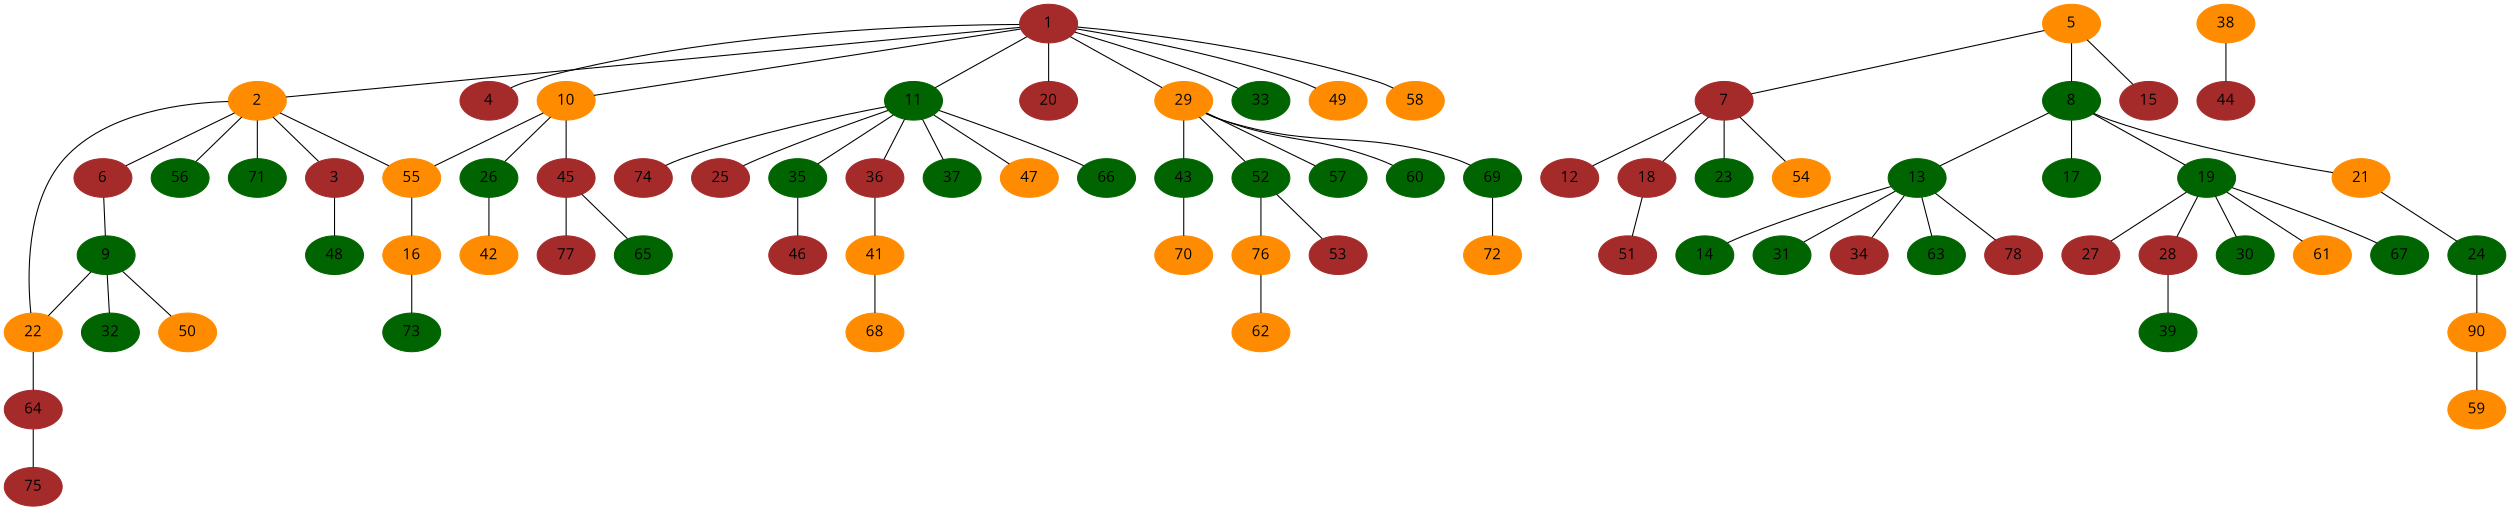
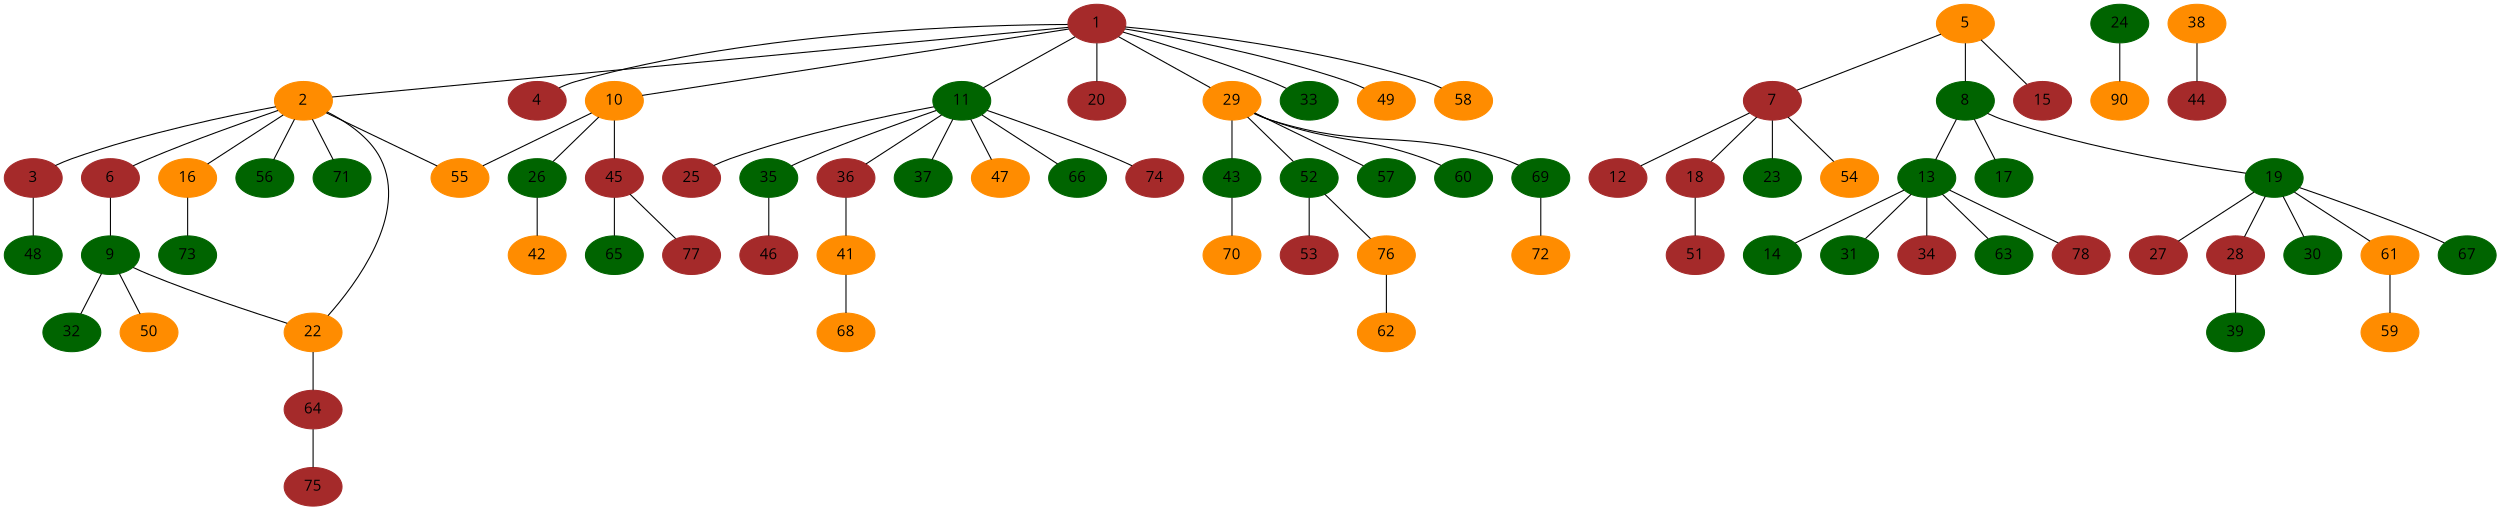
node "21": removed
edge "55" -- "16": now "2" -- "16"
edge "90" -- "59": now "61" -- "59"
